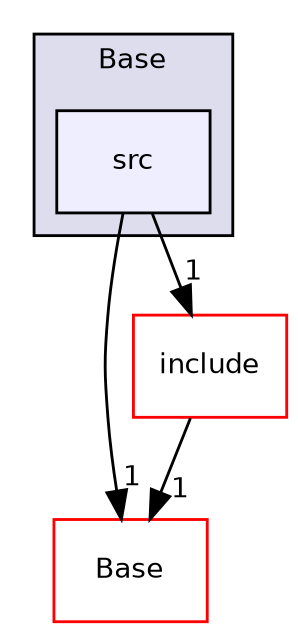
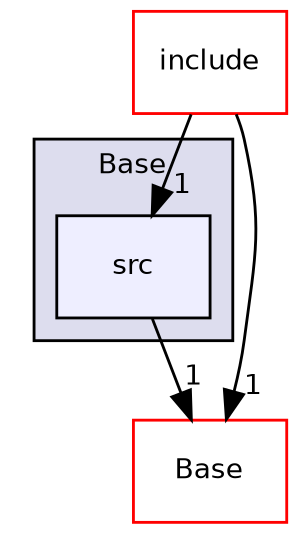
edge "src" -> "include": reversed
